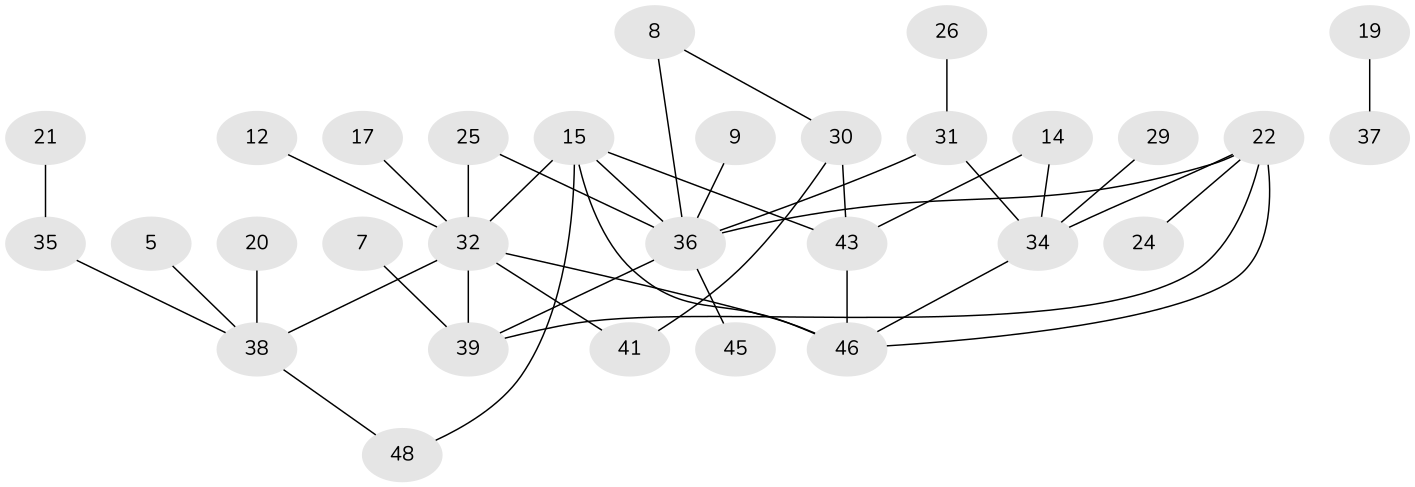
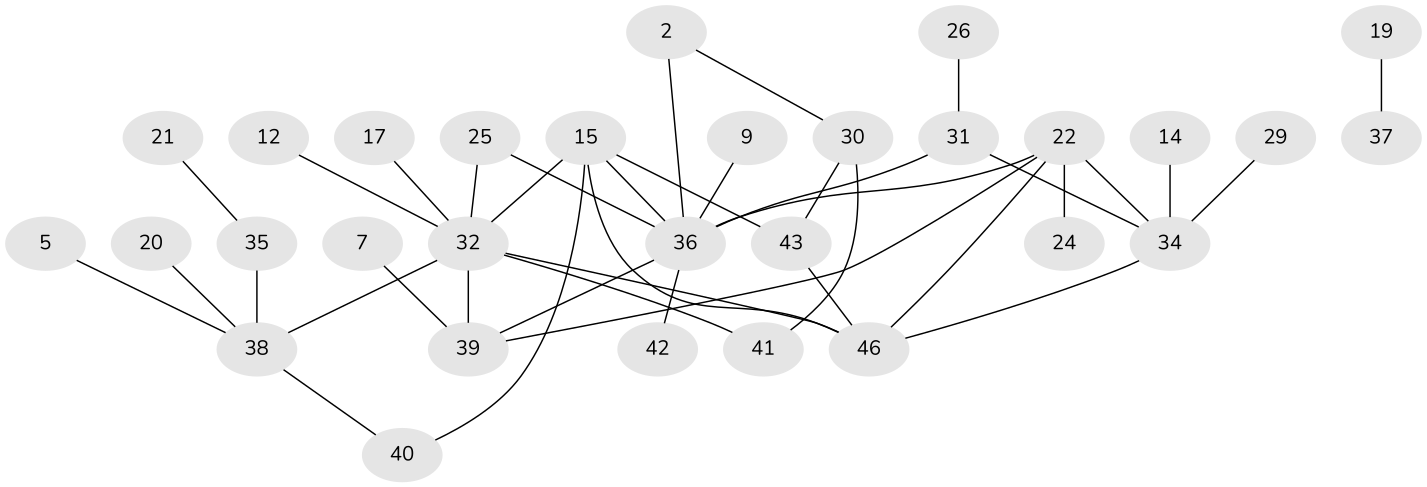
node "8": label "8" -> "2"
edge "14" -- "43": removed
node "45": label "45" -> "42"
node "48": label "48" -> "40"
